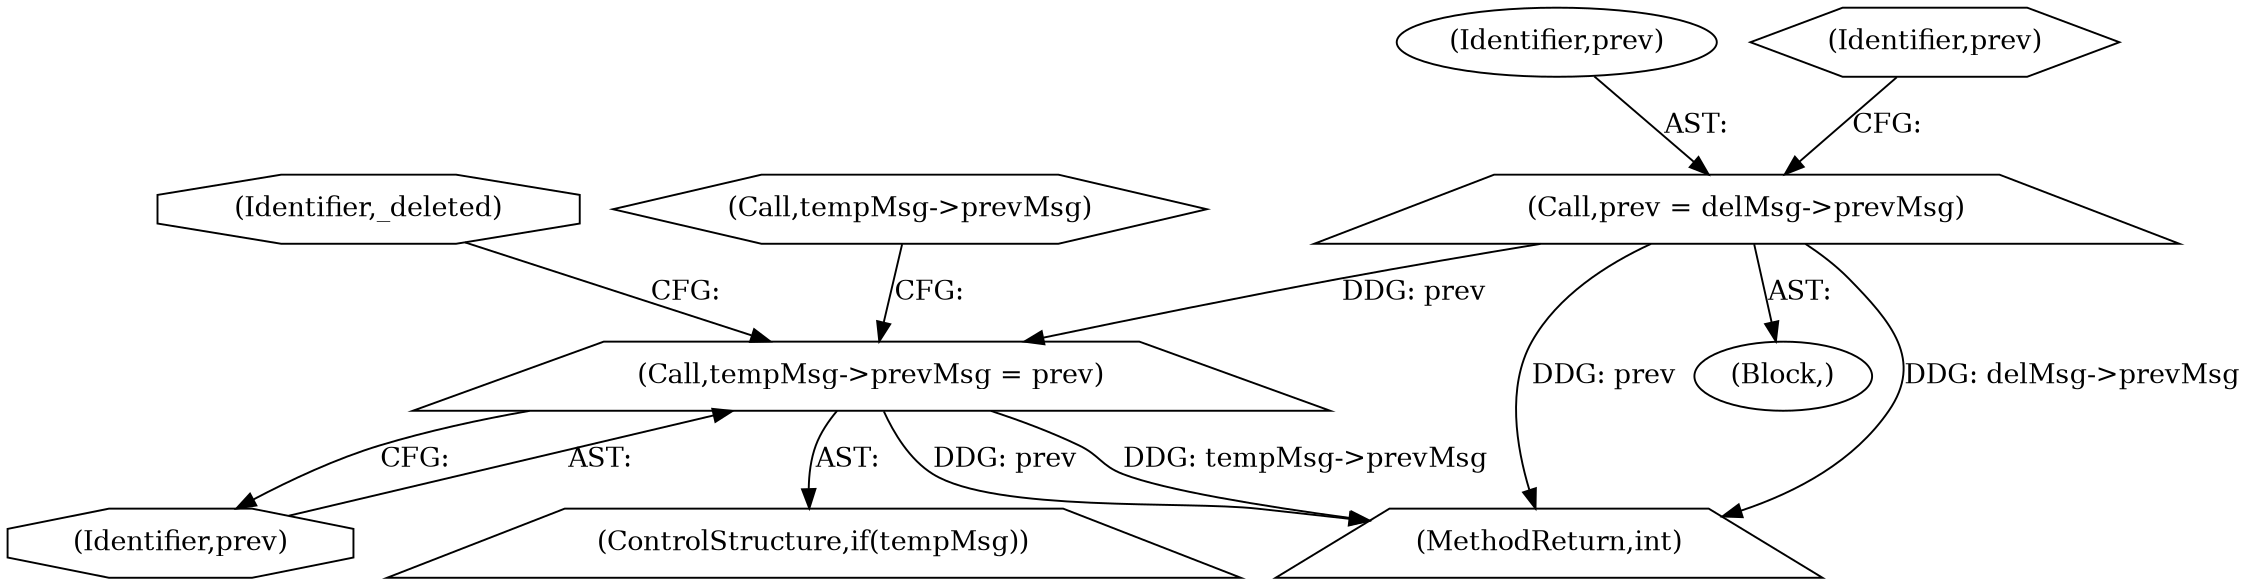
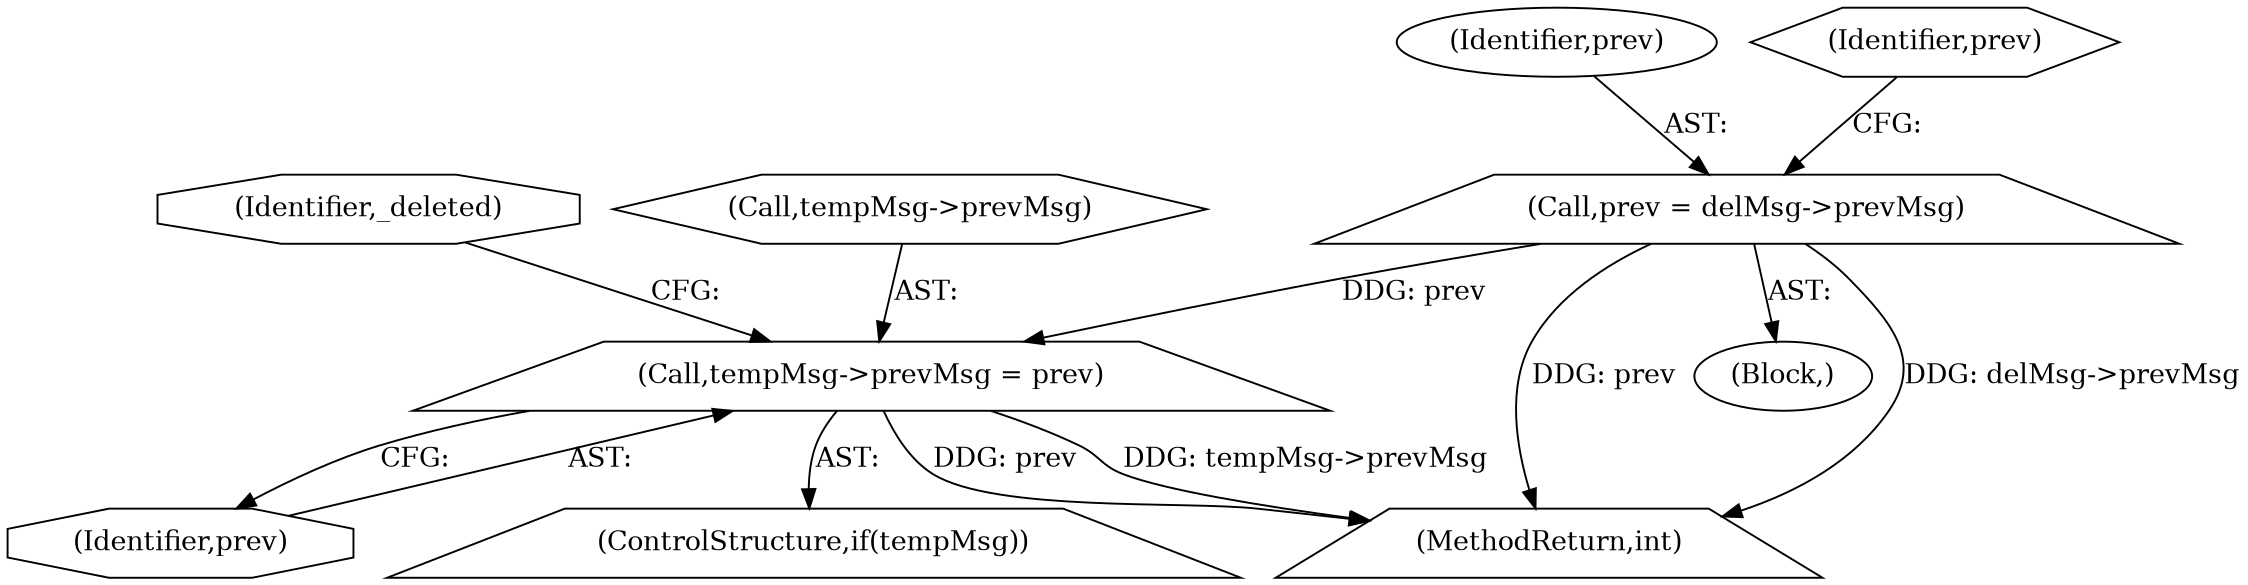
edge "(Call,tempMsg->prevMsg)" -> "(Call,tempMsg->prevMsg = prev)": label "CFG: " -> "AST: "
